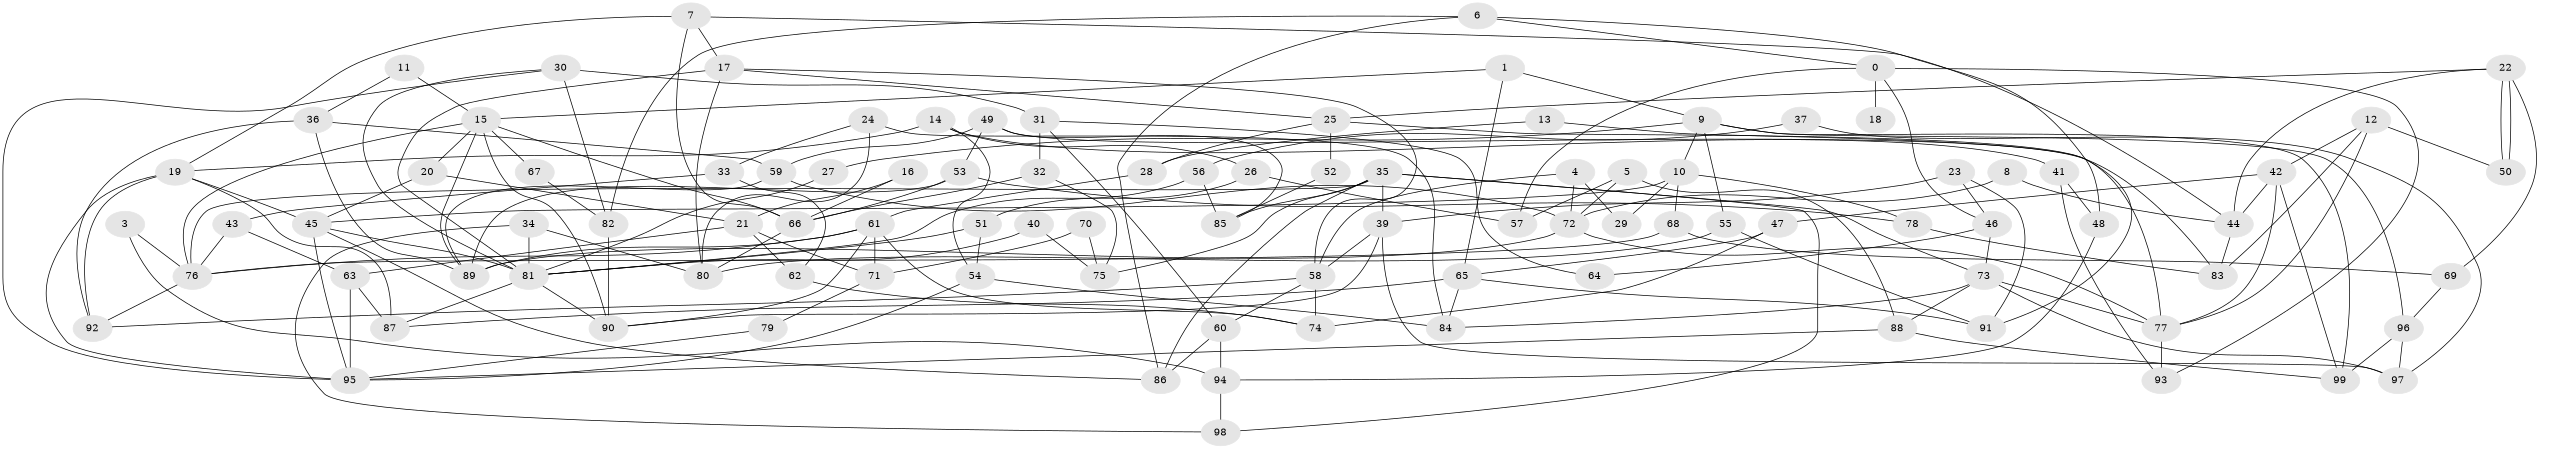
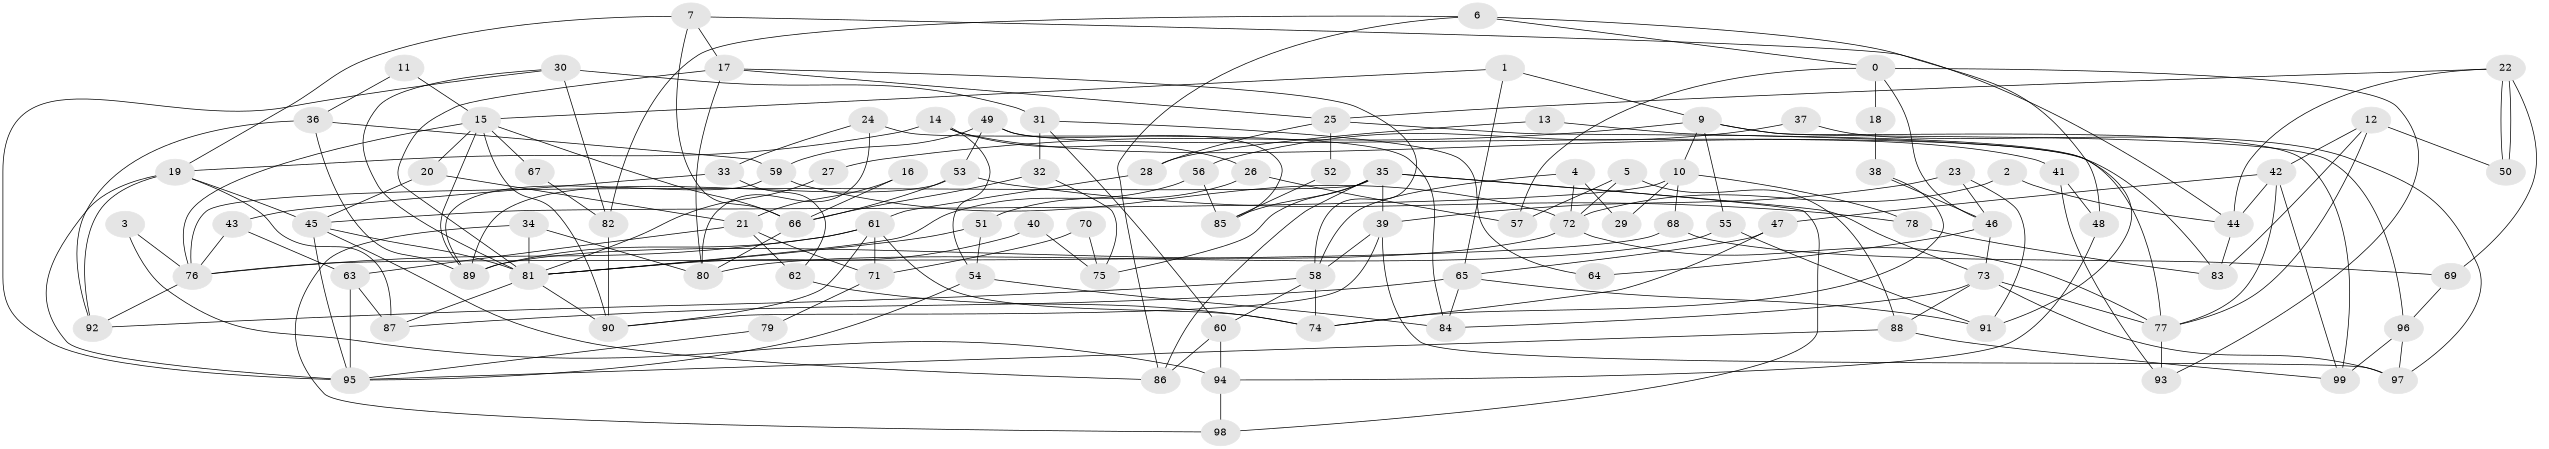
node "38": added
node "8": label "8" -> "2"
